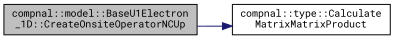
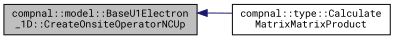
edge "compnal::model::BaseU1Electron _1D::CreateOnsiteOperatorNCUp" -> "compnal::type::Calculate MatrixMatrixProduct": reversed
